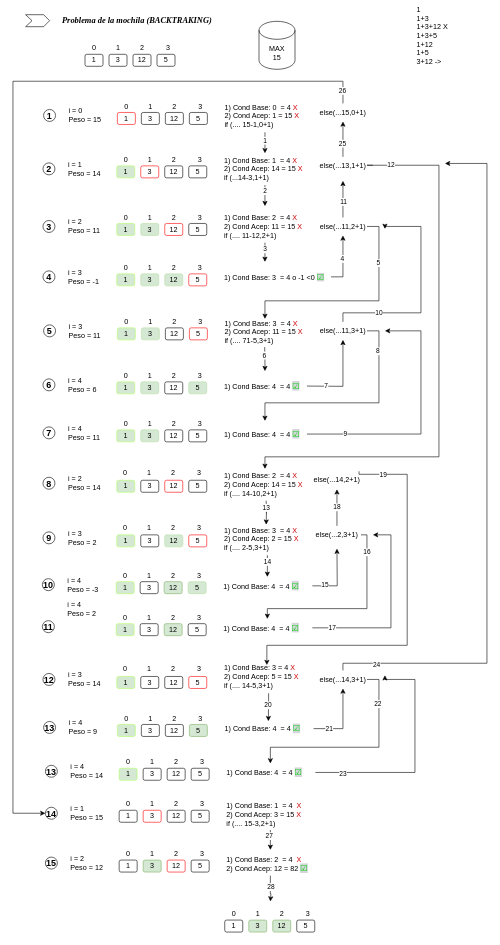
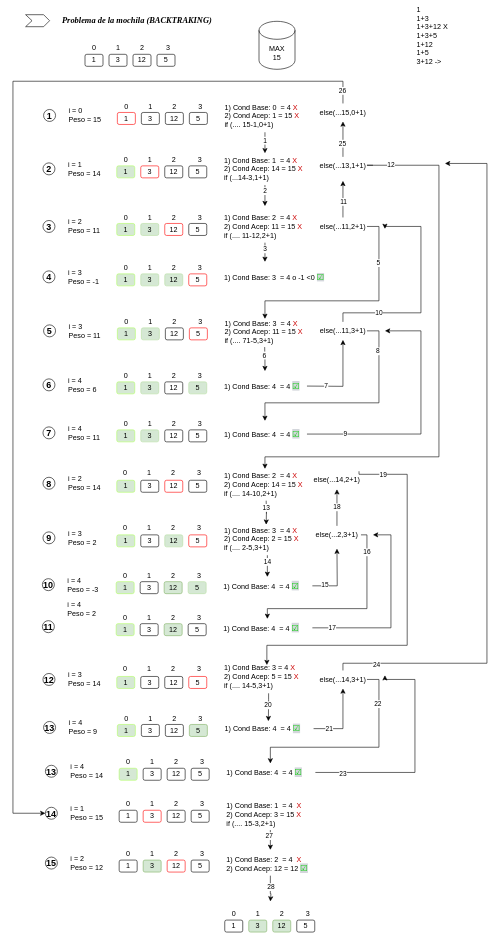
edge "1) Cond Base: 3 = 4 o -1 <0 ☑" -> "else(...11,2+1)": removed, label "4"
node "1) Cond Base: 2 = 4 X 2) Cond Acep: 12 = 82 ☑": label "1) Cond Base: 2 = 4 X 2) Cond Acep: 12 = 82 ☑" -> "1) Cond Base: 2 = 4 X 2) Cond Acep: 12 = 12 ☑"
